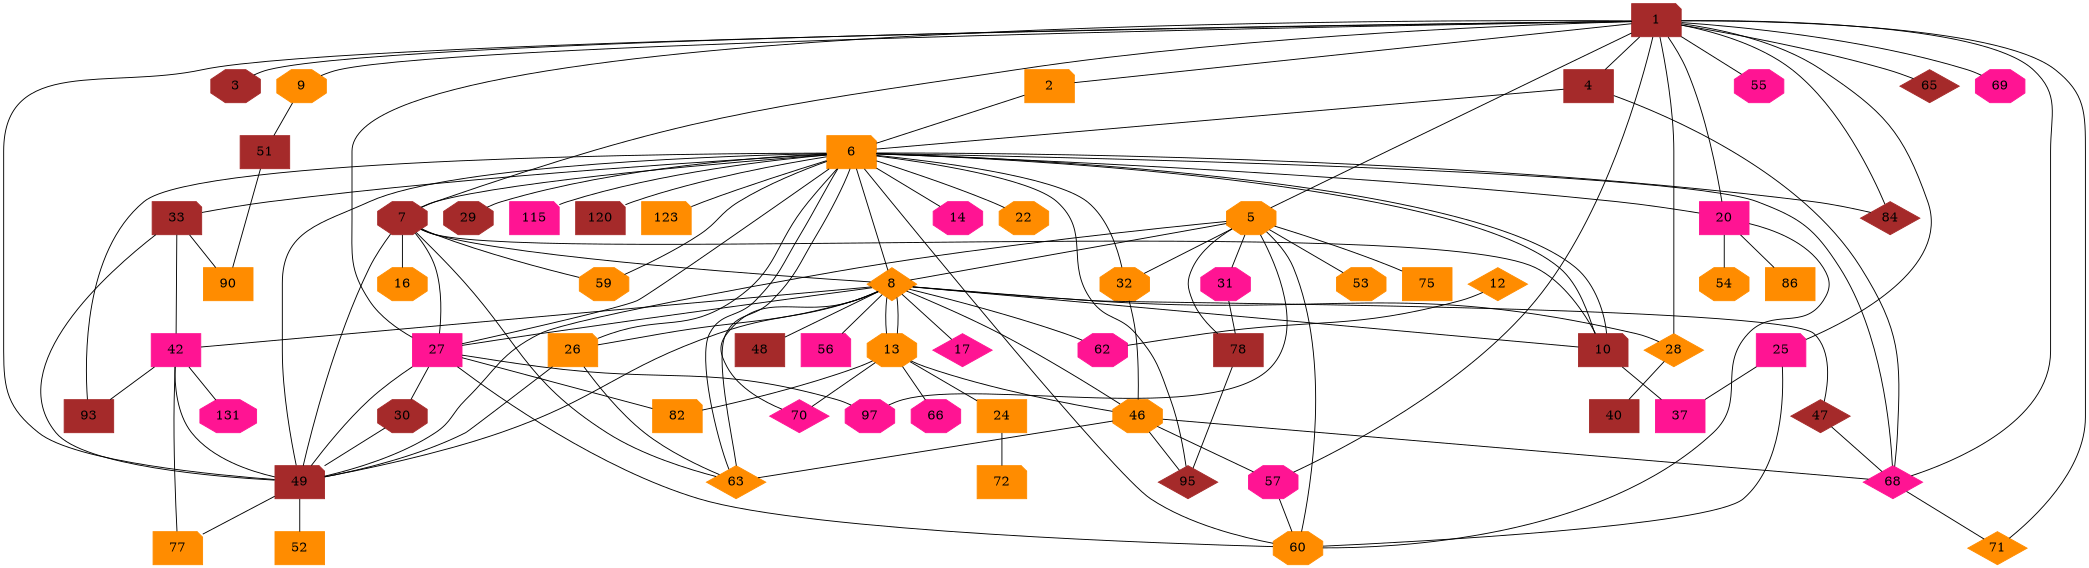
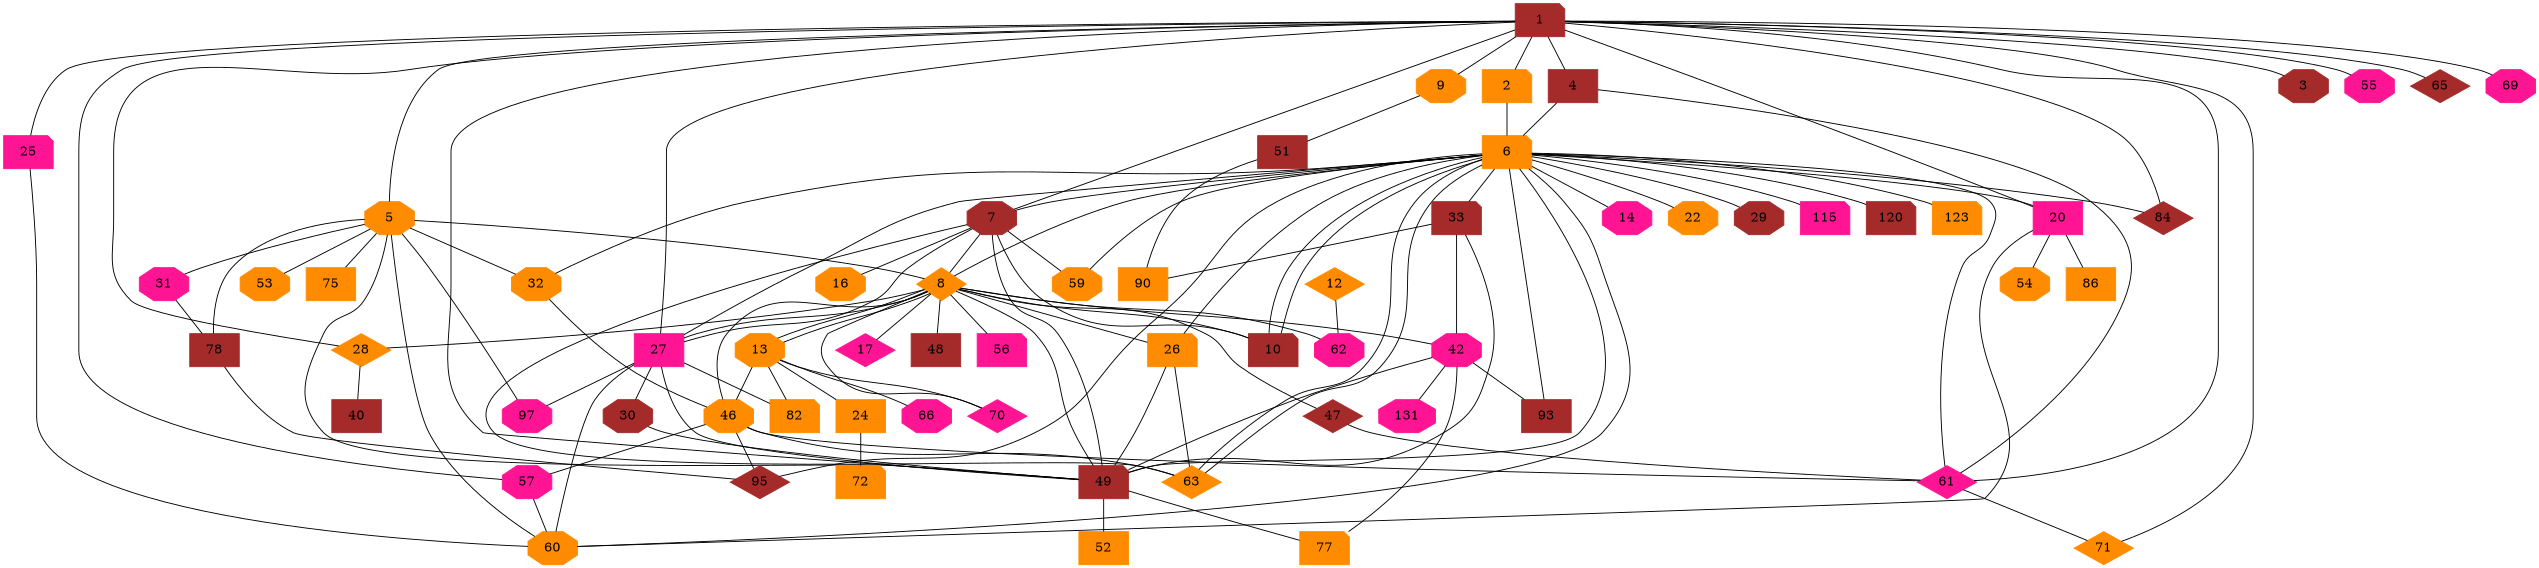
node "42": shape box -> octagon
node "37": removed
node "68": label "68" -> "61"
